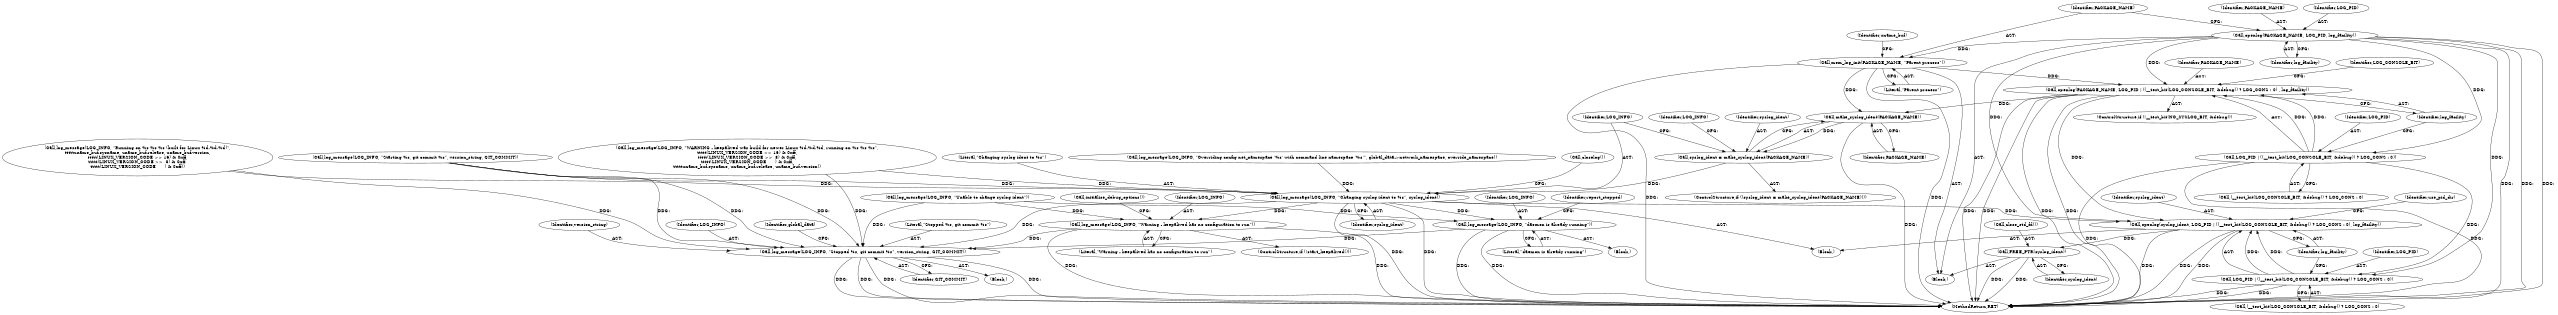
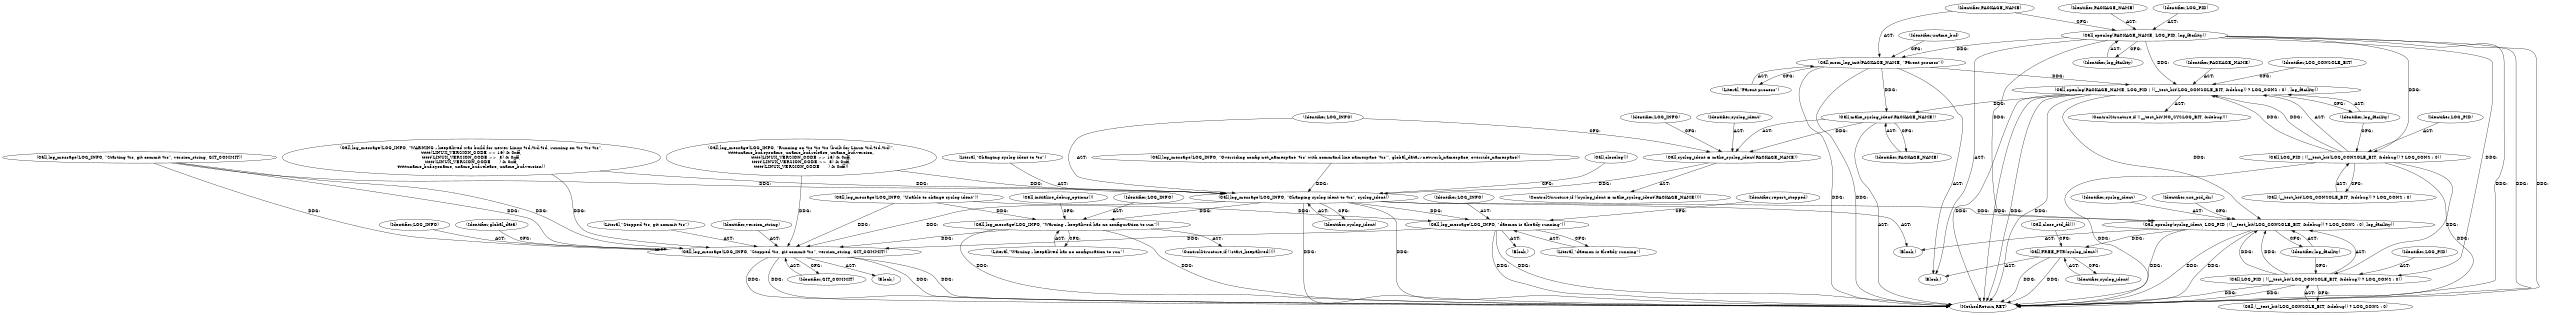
edge "(Call,syslog_ident = make_syslog_ident(PACKAGE_NAME))" -> "(Call,make_syslog_ident(PACKAGE_NAME))": removed, label "CFG:"
edge "(Call,make_syslog_ident(PACKAGE_NAME))" -> "(MethodReturn,RET)": label "DDG: " -> "AST: "
edge "(Call,close_std_fd())" -> "(Call,FREE_PTR(syslog_ident))": label "AST: " -> "CFG: "
